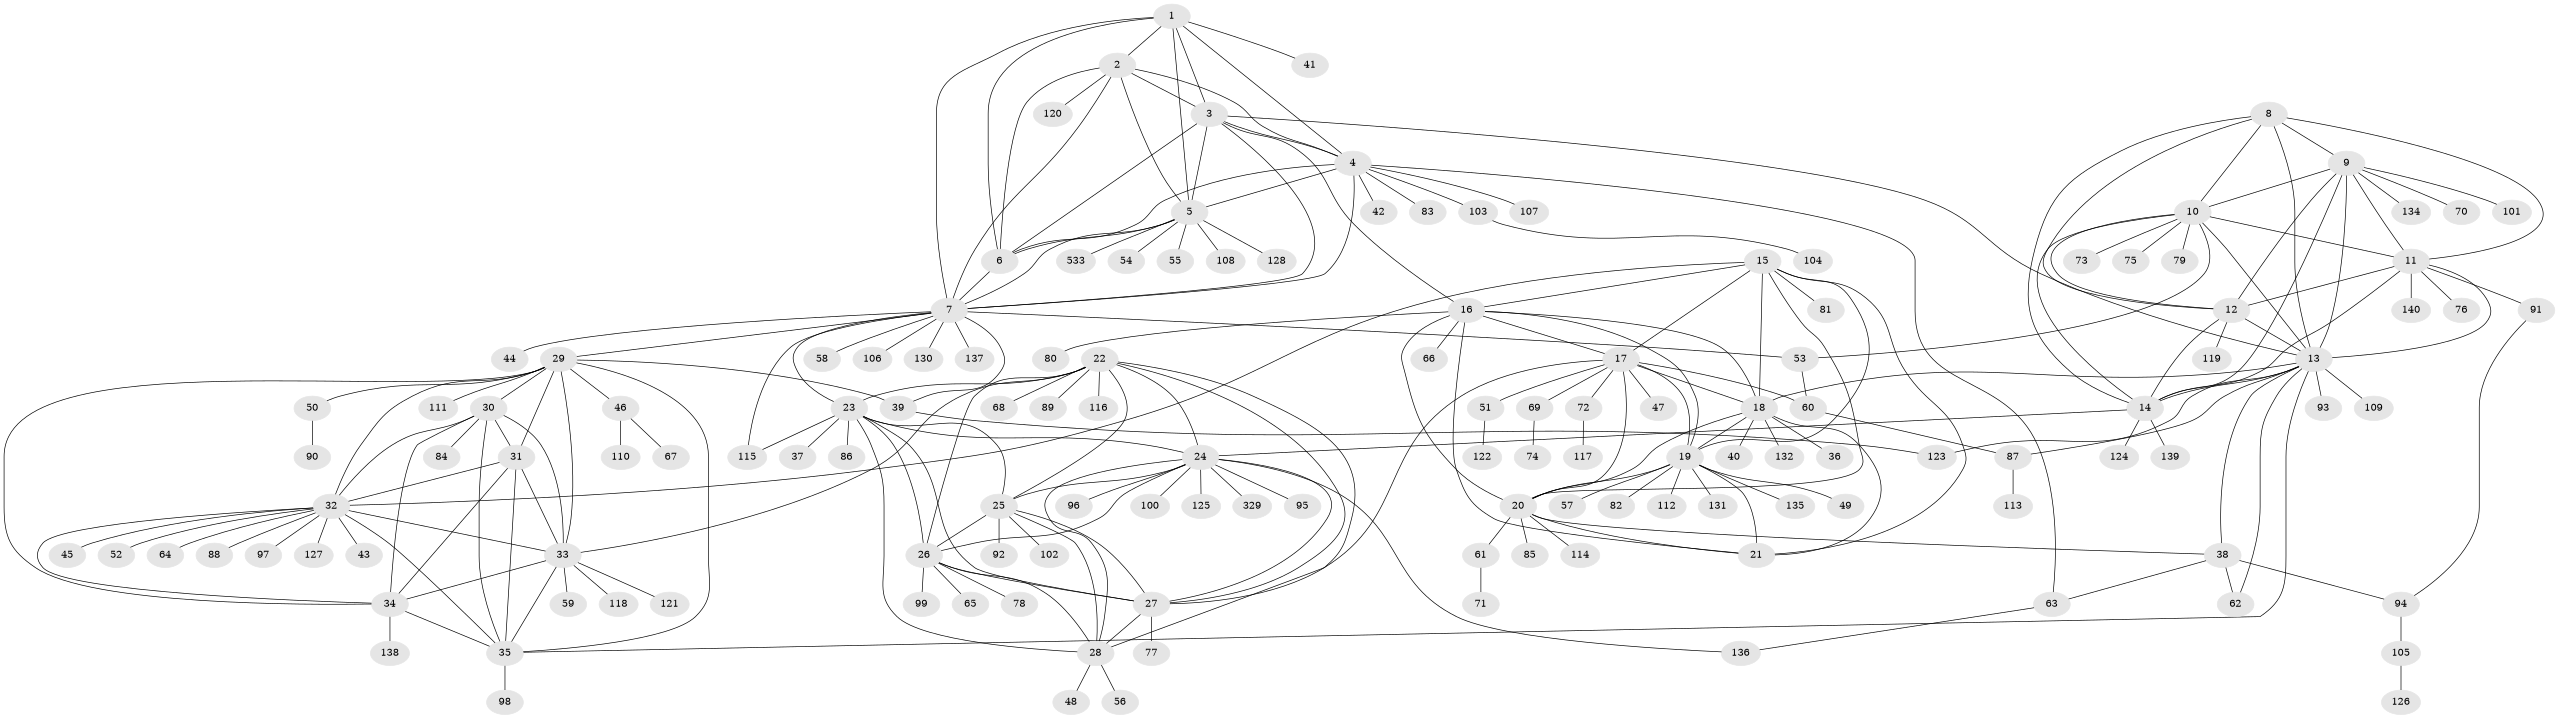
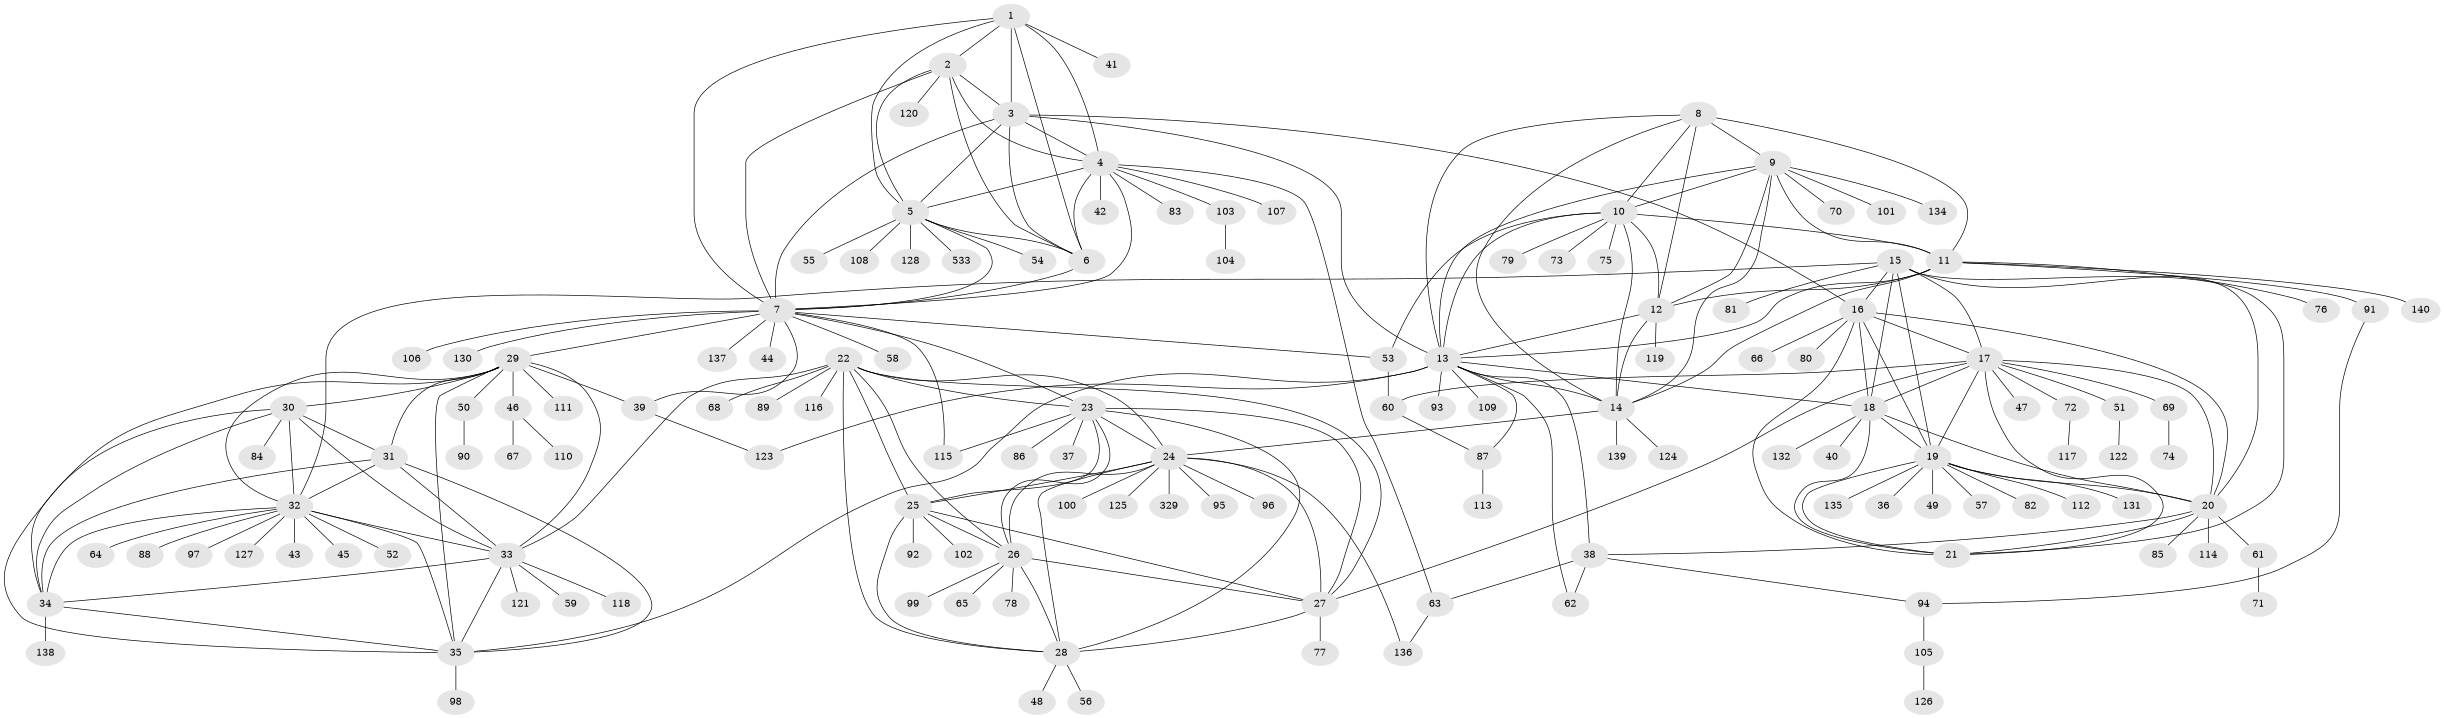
edge "18" -- "36": now "19" -- "36"
edge "17" -- "21": added
